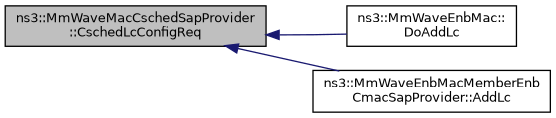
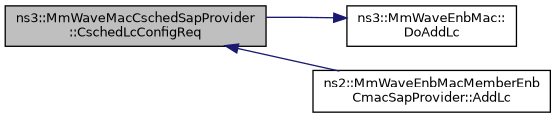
edge "ns3::MmWaveEnbMac:: DoAddLc" -> "ns3::MmWaveMacCschedSapProvider ::CschedLcConfigReq": reversed
node "ns3::MmWaveEnbMacMemberEnb CmacSapProvider::AddLc": label "ns3::MmWaveEnbMacMemberEnb CmacSapProvider::AddLc" -> "ns2::MmWaveEnbMacMemberEnb CmacSapProvider::AddLc"
